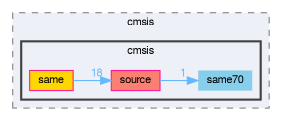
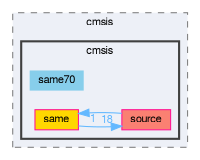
edge "source" -> "same70": now "source" -> "same"
